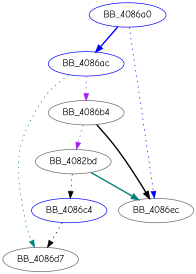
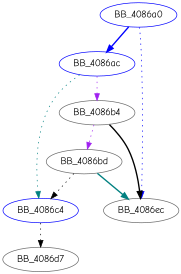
edge "BB_4086ac" -> "BB_4086d7": now "BB_4086ac" -> "BB_4086c4"
node "BB_4082bd": label "BB_4082bd" -> "BB_4086bd"
